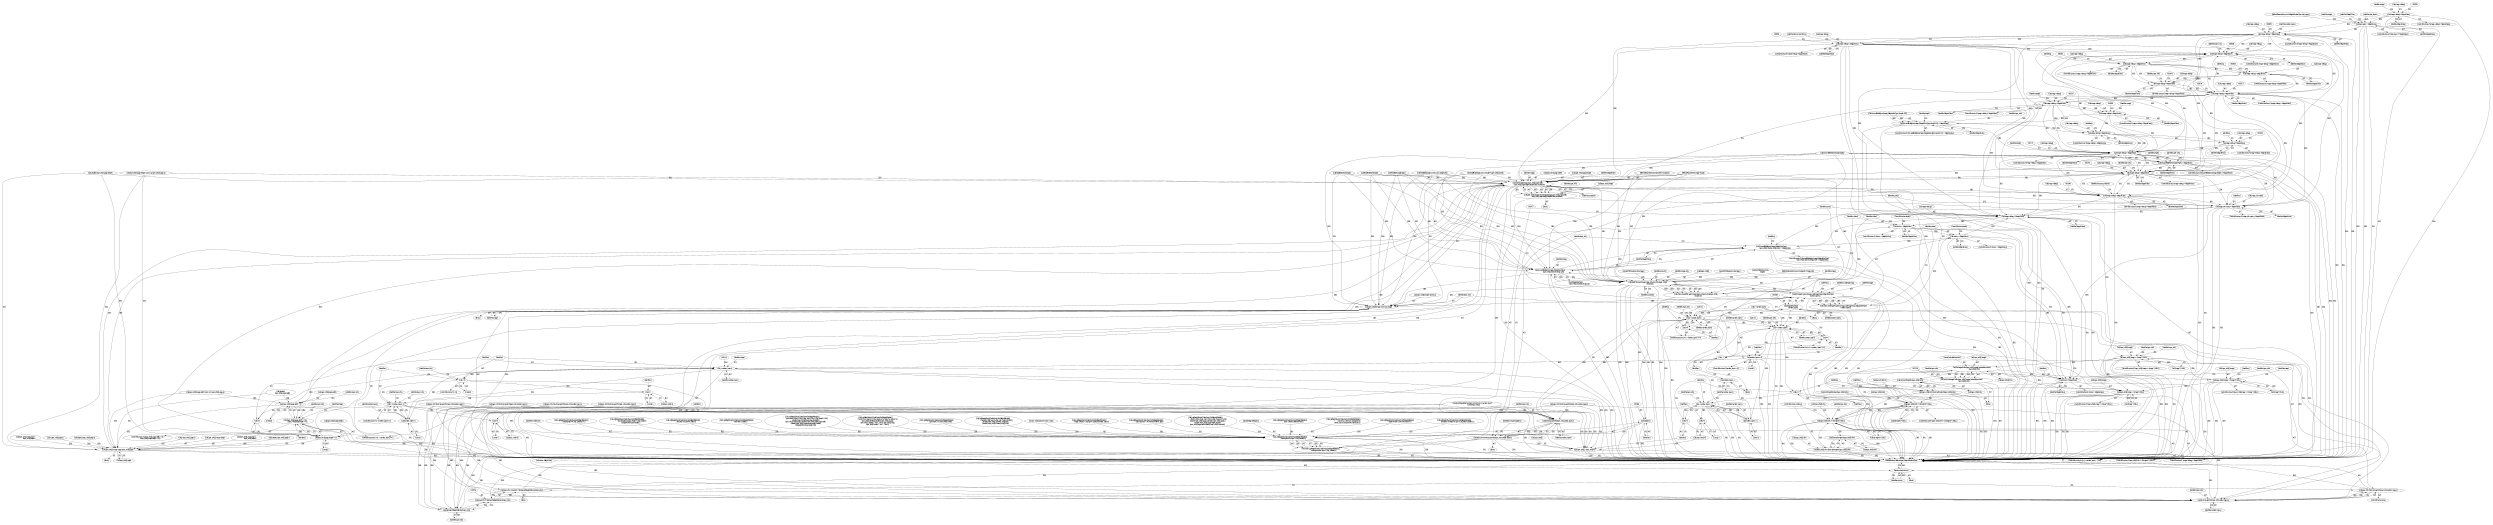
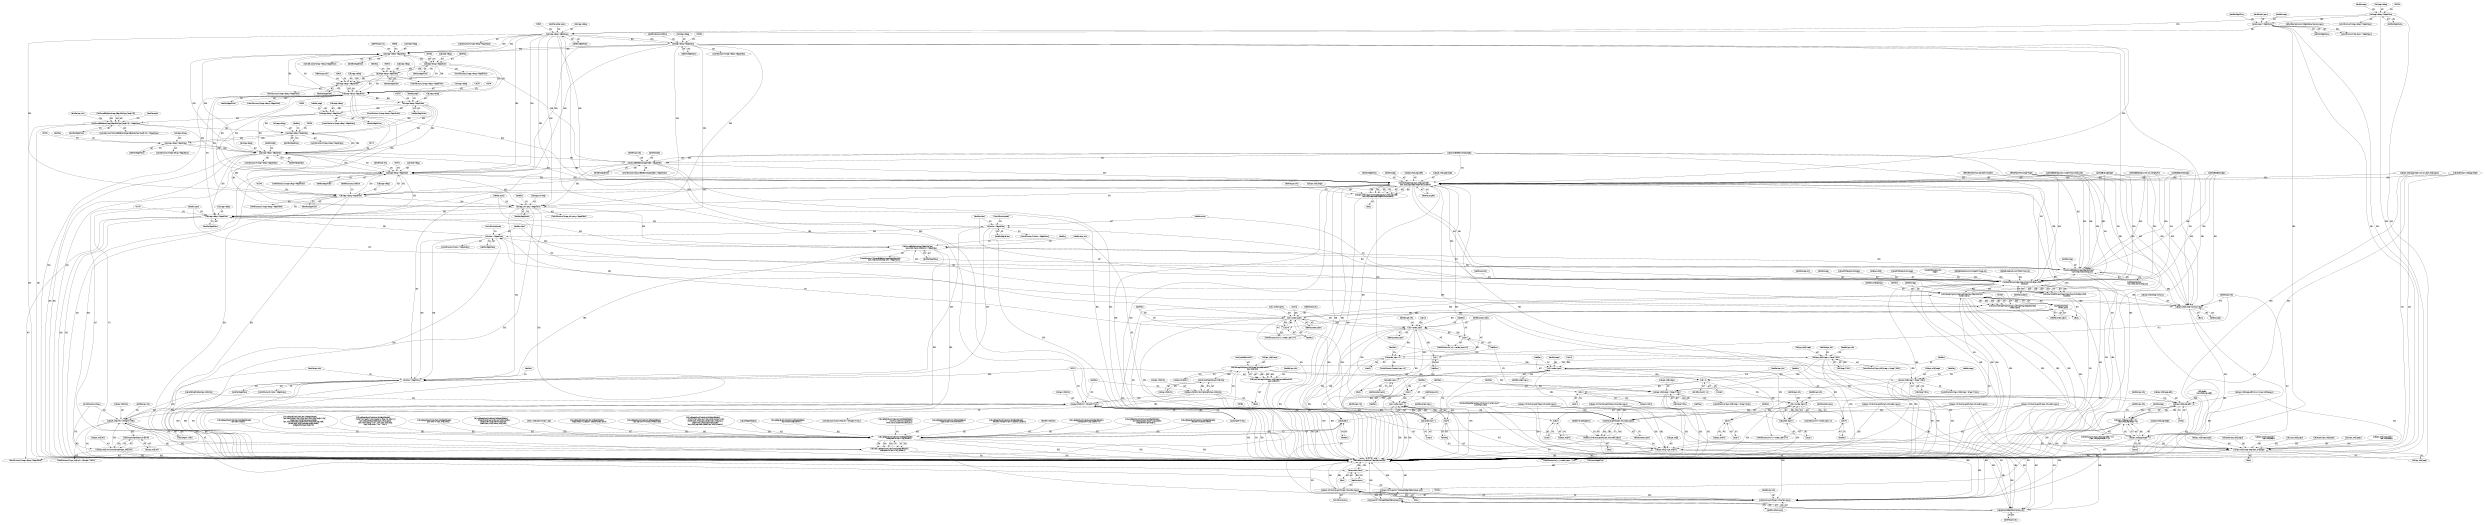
edge "(MethodParameterIn,const MagickBooleanType skip_layers)" -> "(Call,skip_layers != MagickFalse)": now "(MethodParameterIn,const MagickBooleanType skip_layers)" -> "(ControlStructure,if (skip_layers != MagickFalse))"
node "1001054": added
node "(MethodParameterIn,const PSDInfo *psd_info)": added
edge "(Call,number_layers > 0)" -> "(ControlStructure,for (j=i; j < number_layers - 1; j++))": now "(Call,j < number_layers - 1)" -> "(ControlStructure,for (j=i; j < number_layers - 1; j++))"
